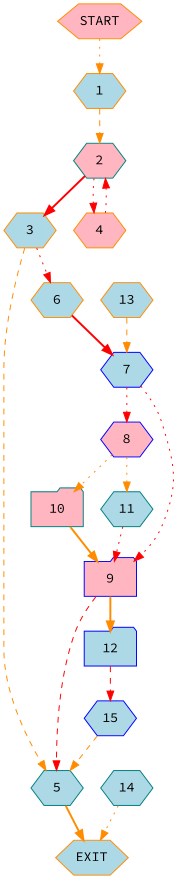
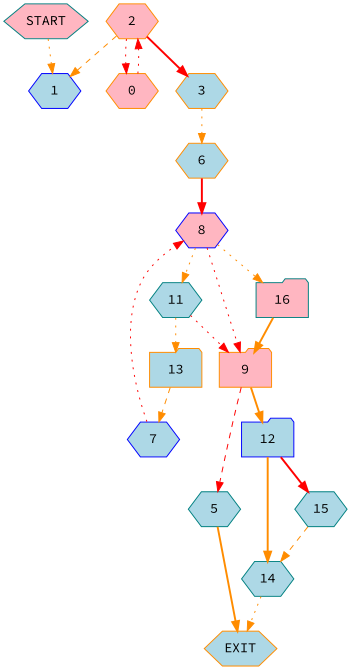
node "START": color darkorange -> teal
node "1": color darkorange -> blue
edge "1" -> "2": reversed
node "2": color teal -> darkorange
node "4": label "4" -> "0"
edge "3" -> "6": color red -> darkorange
node "13": shape hexagon -> folder
edge "11" -> "13": added
edge "6" -> "7": now "6" -> "8"
edge "7" -> "9": now "8" -> "9"
edge "12" -> "14": added
edge "3" -> "5": removed
node "10": label "10" -> "16"
node "9": color blue -> darkorange
edge "12" -> "15": style dashed -> bold
node "15": color blue -> teal
edge "15" -> "5": now "15" -> "14"
